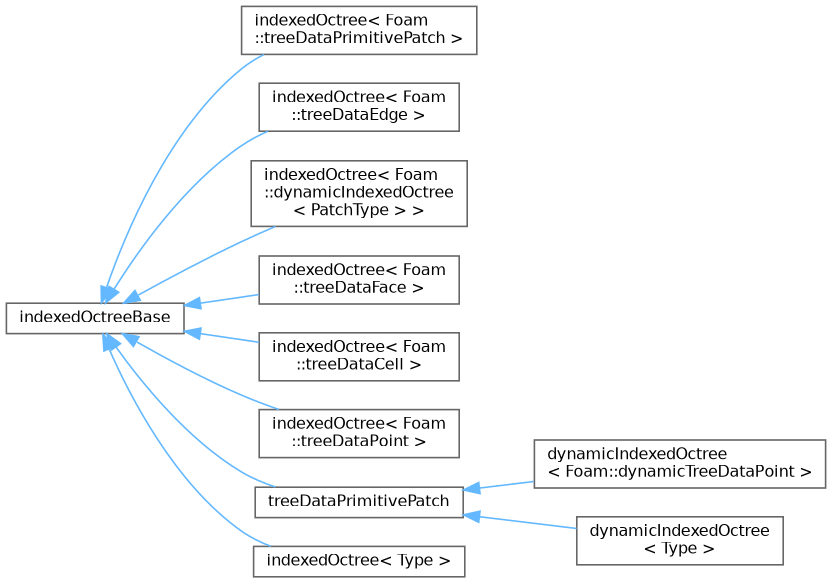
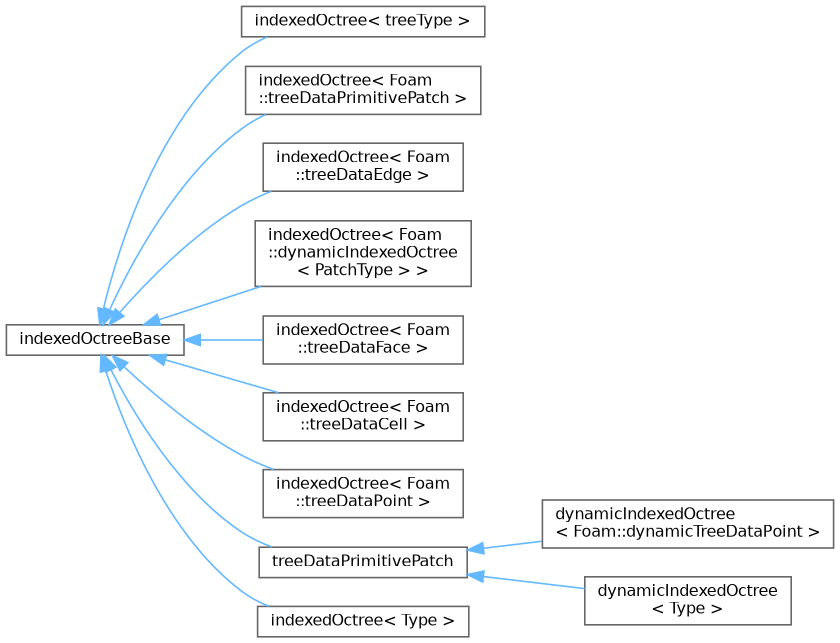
node "indexedOctree< treeType >": added
